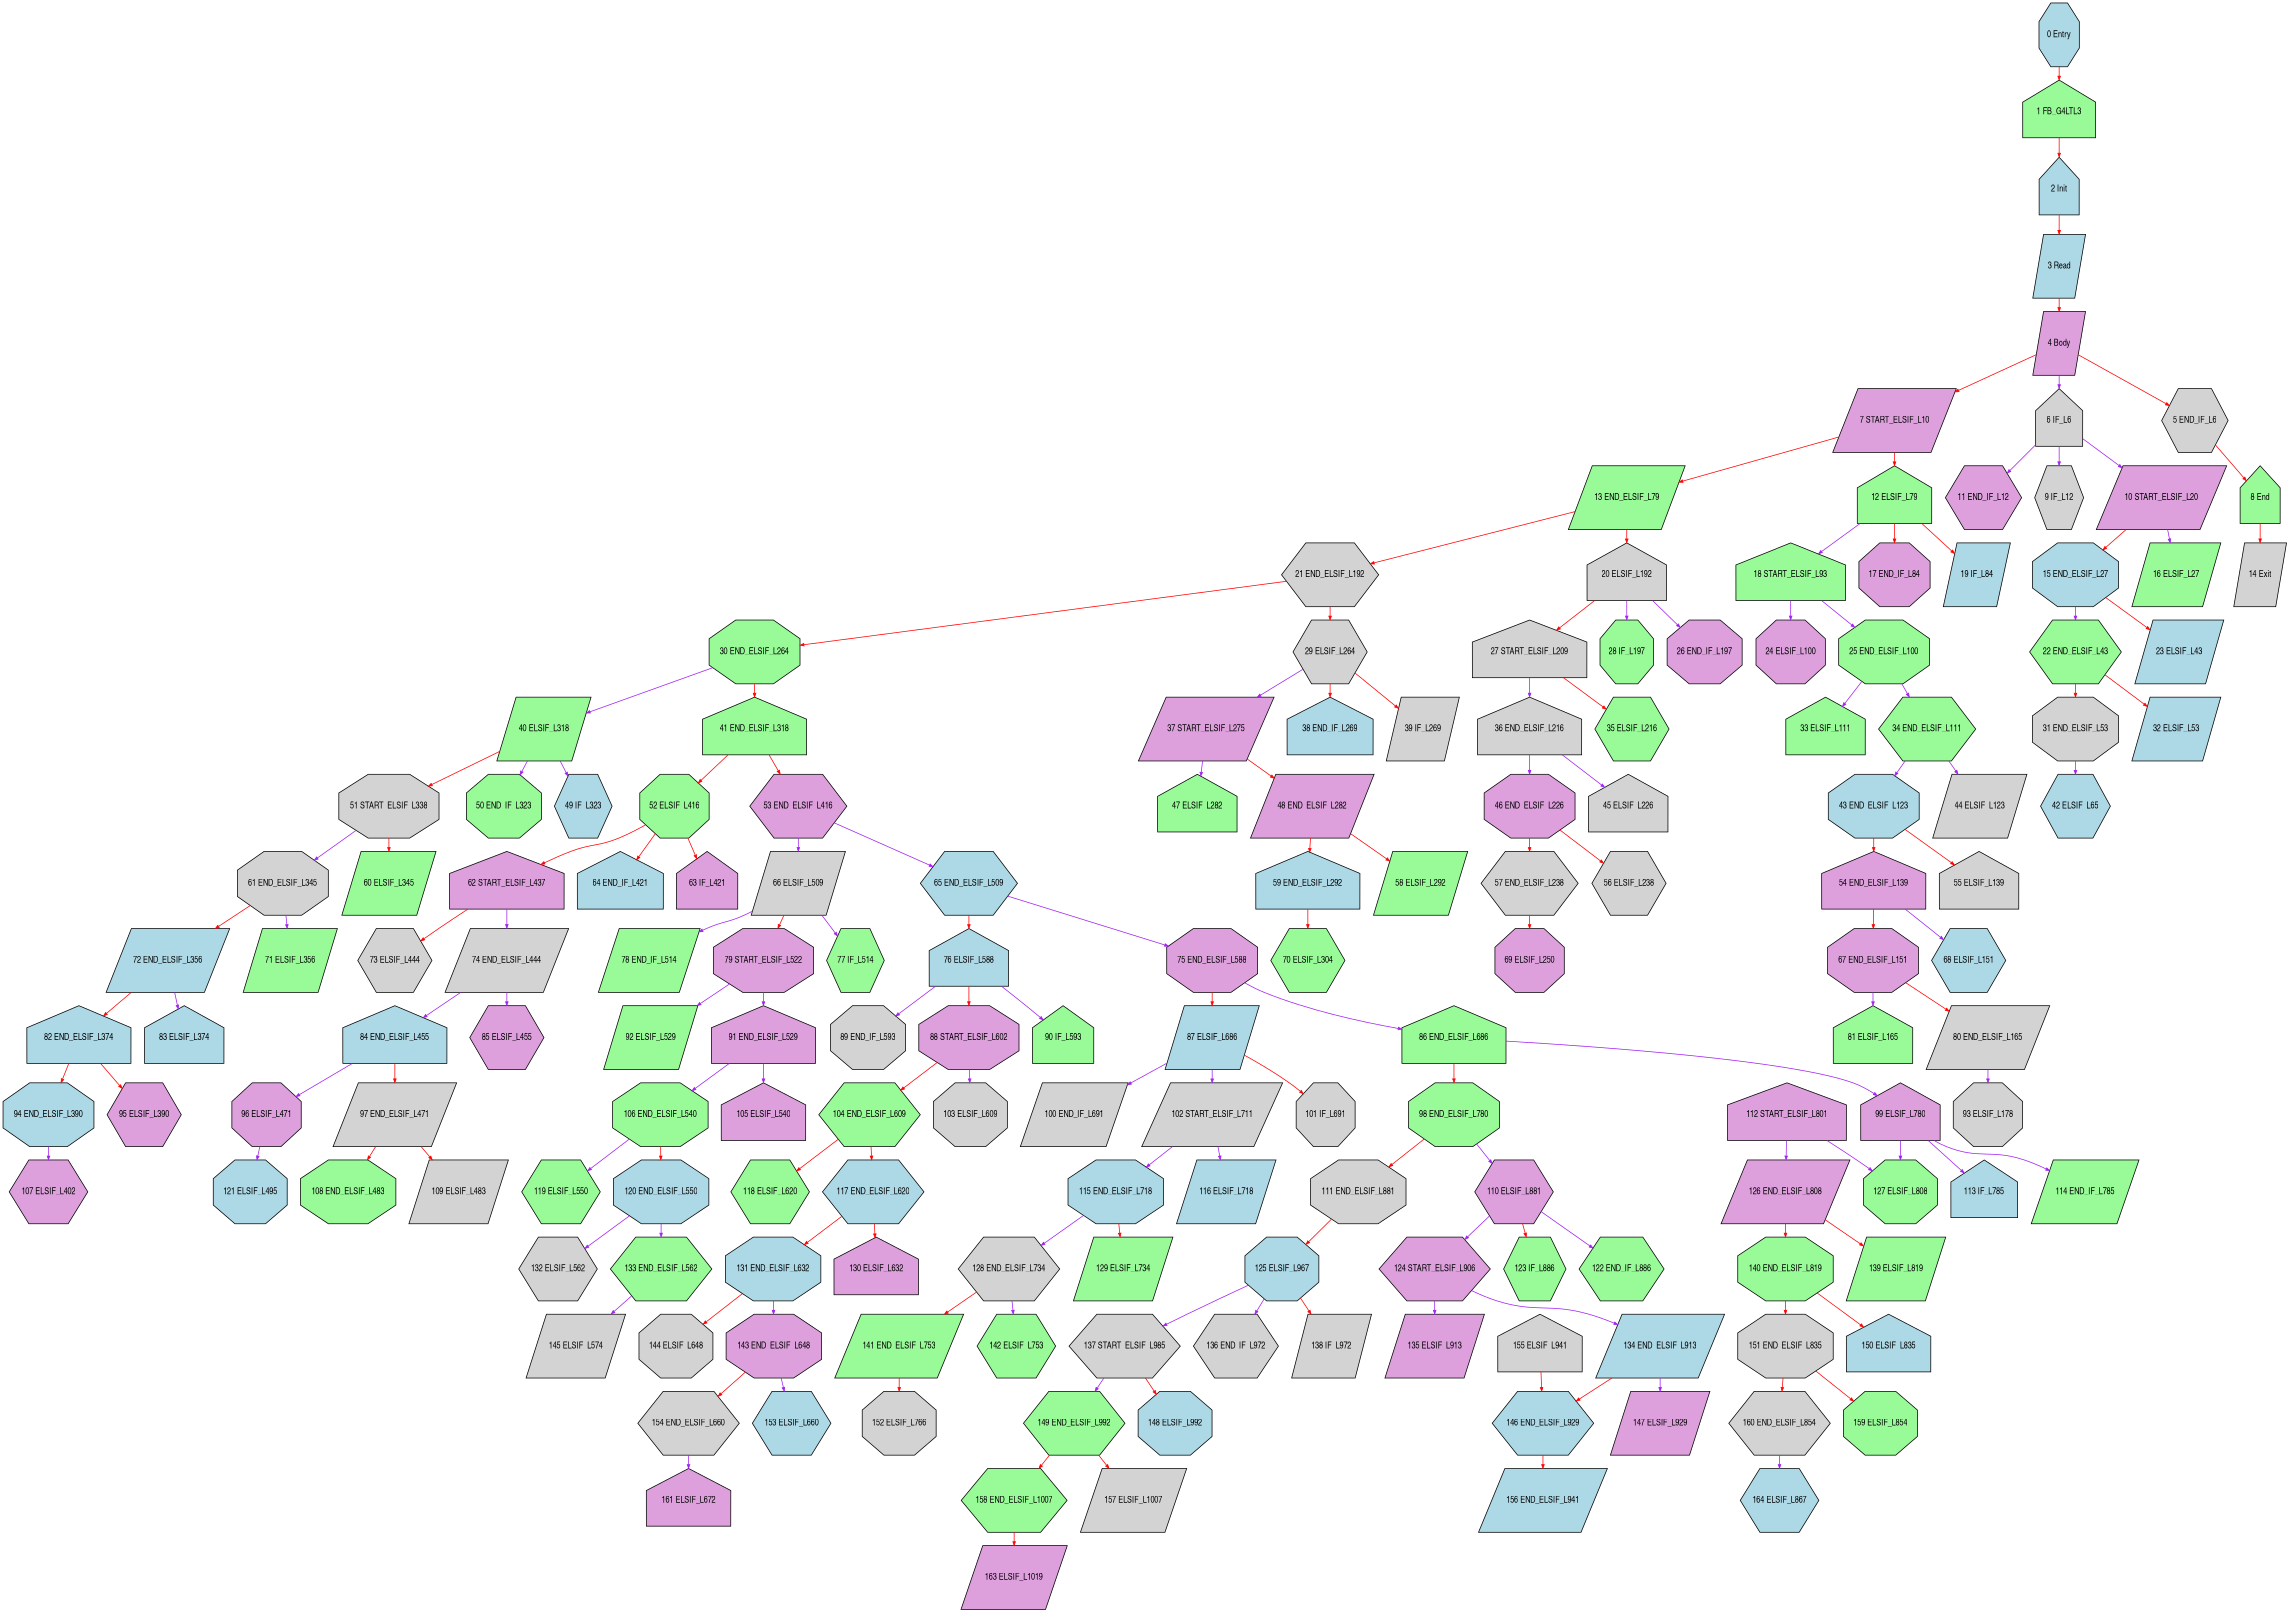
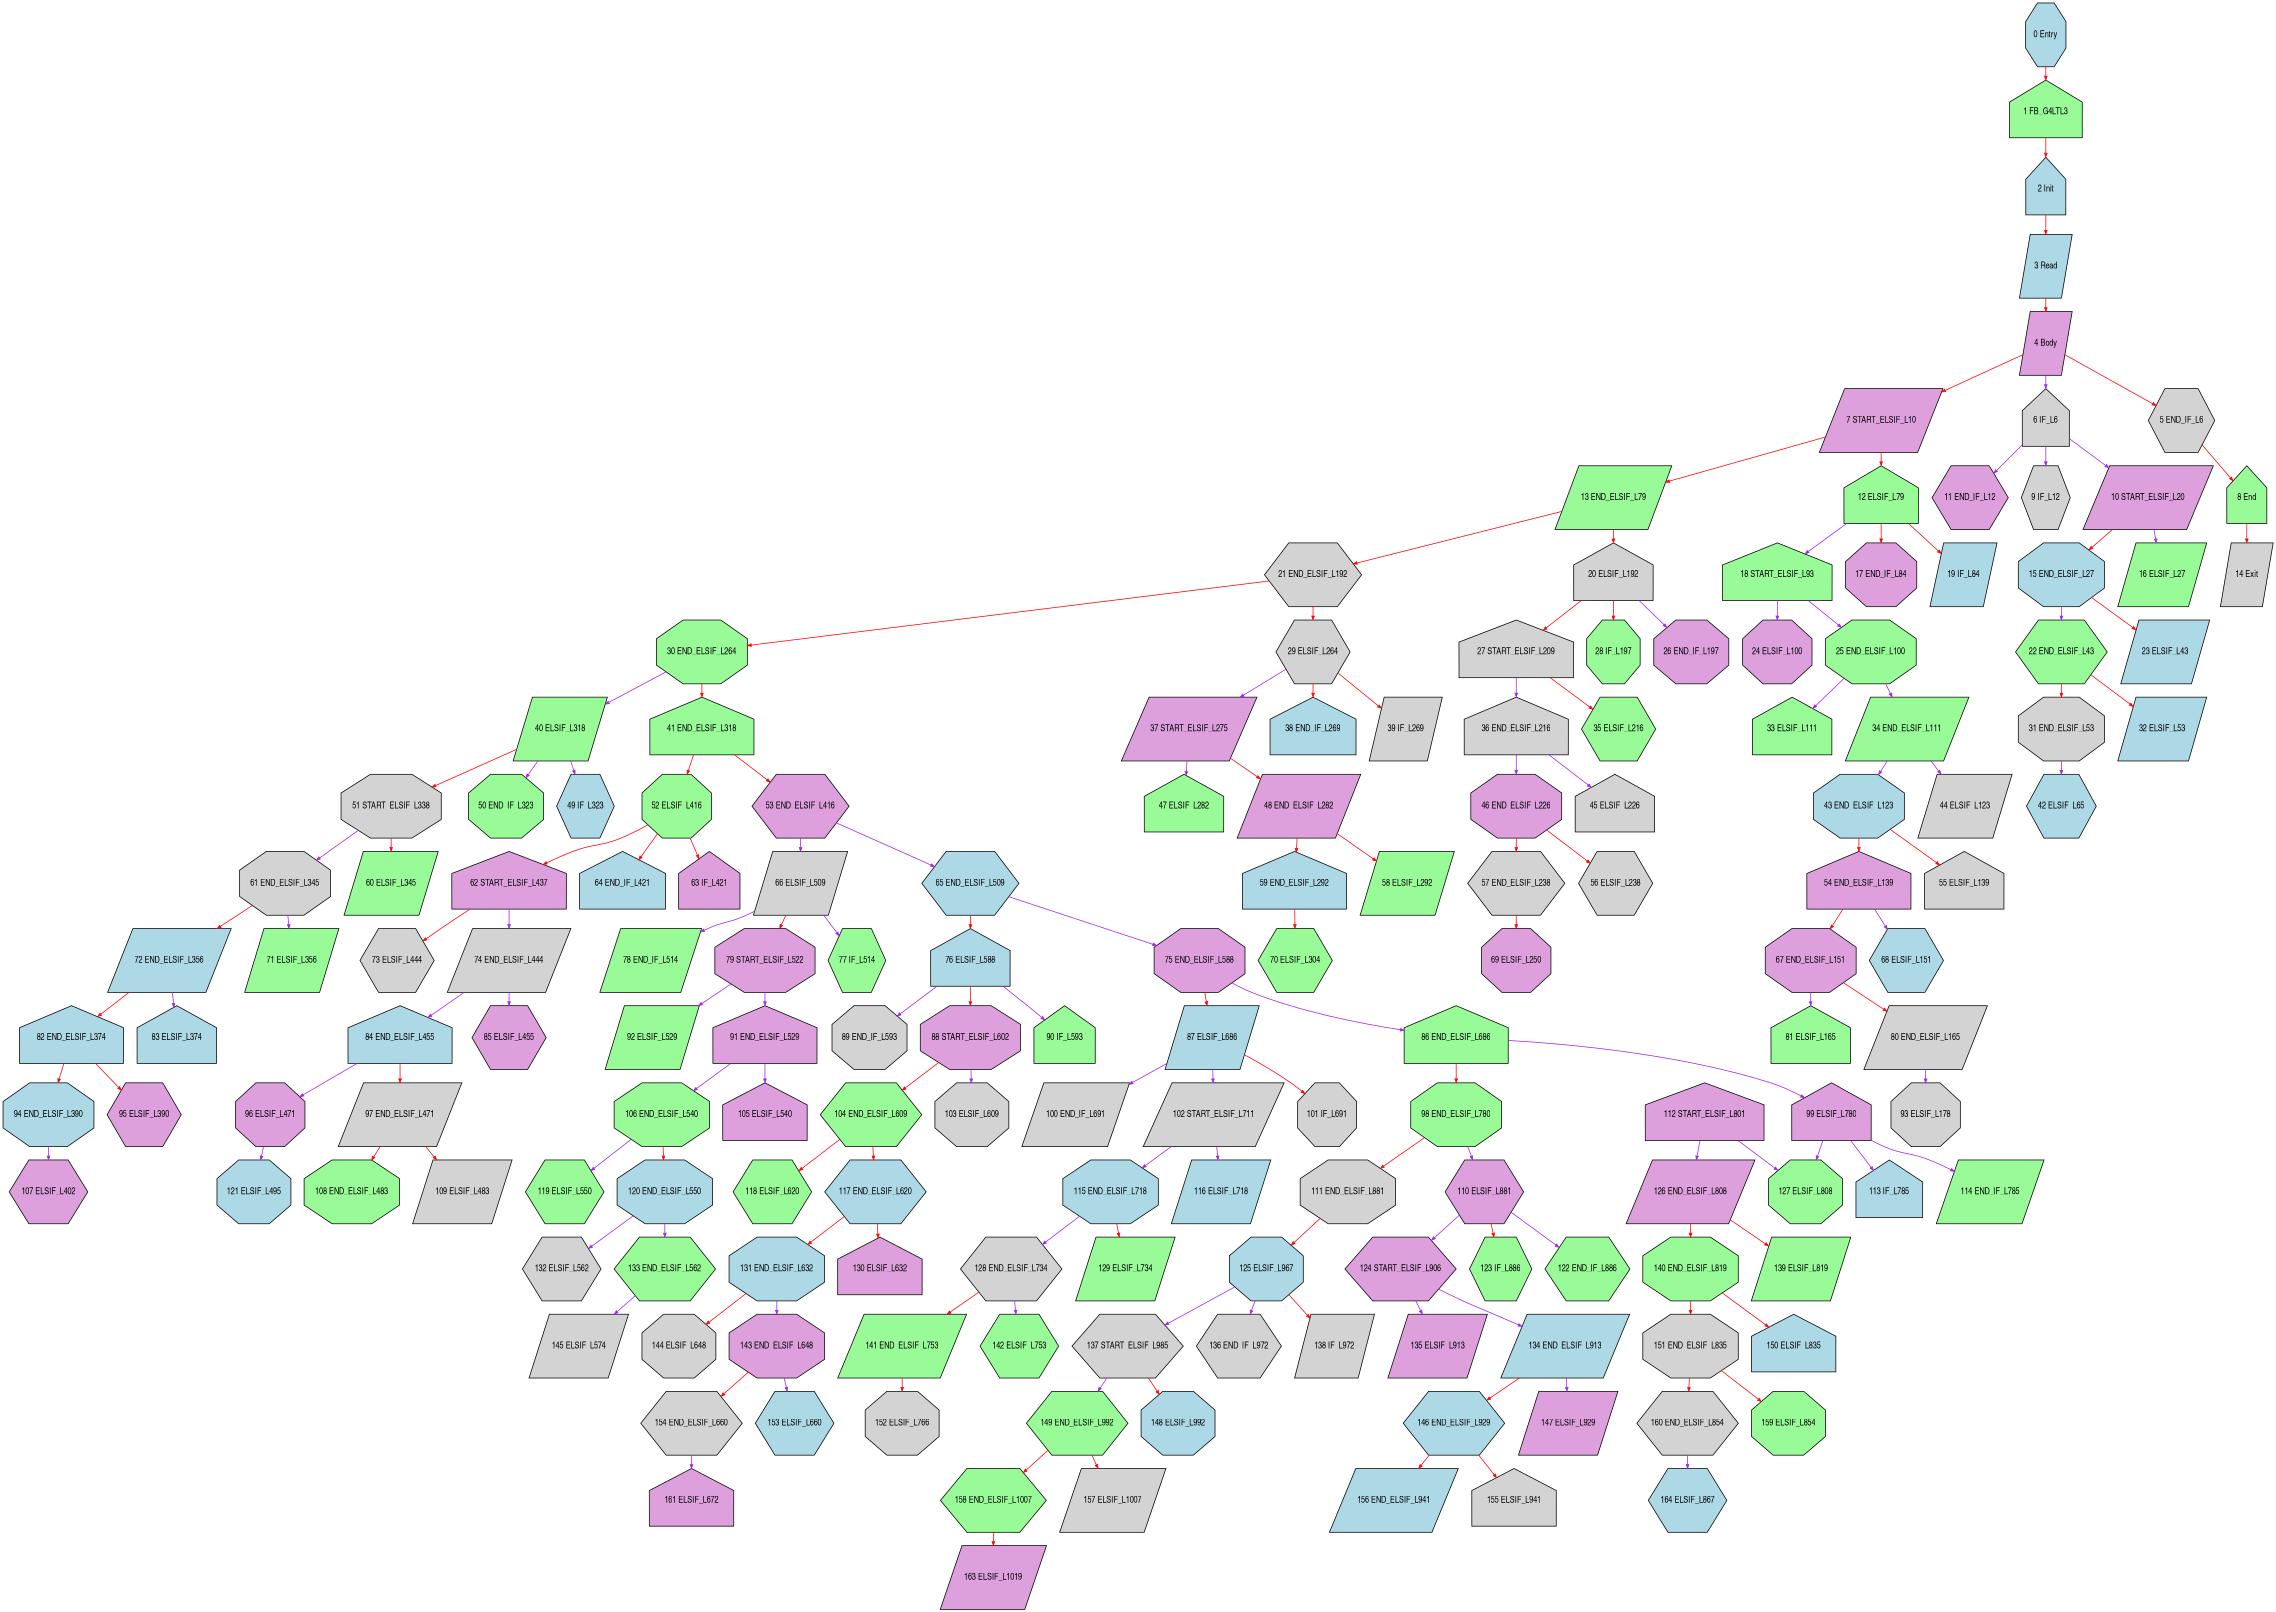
edge "20 ELSIF_L192" -> "28 IF_L197": color purple -> red
node "34 END_ELSIF_L111": shape hexagon -> parallelogram
edge "155 ELSIF_L941" -> "146 END_ELSIF_L929": reversed
